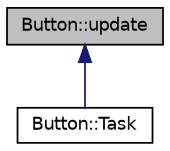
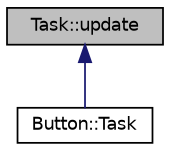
node "Button::update": label "Button::update" -> "Task::update"
